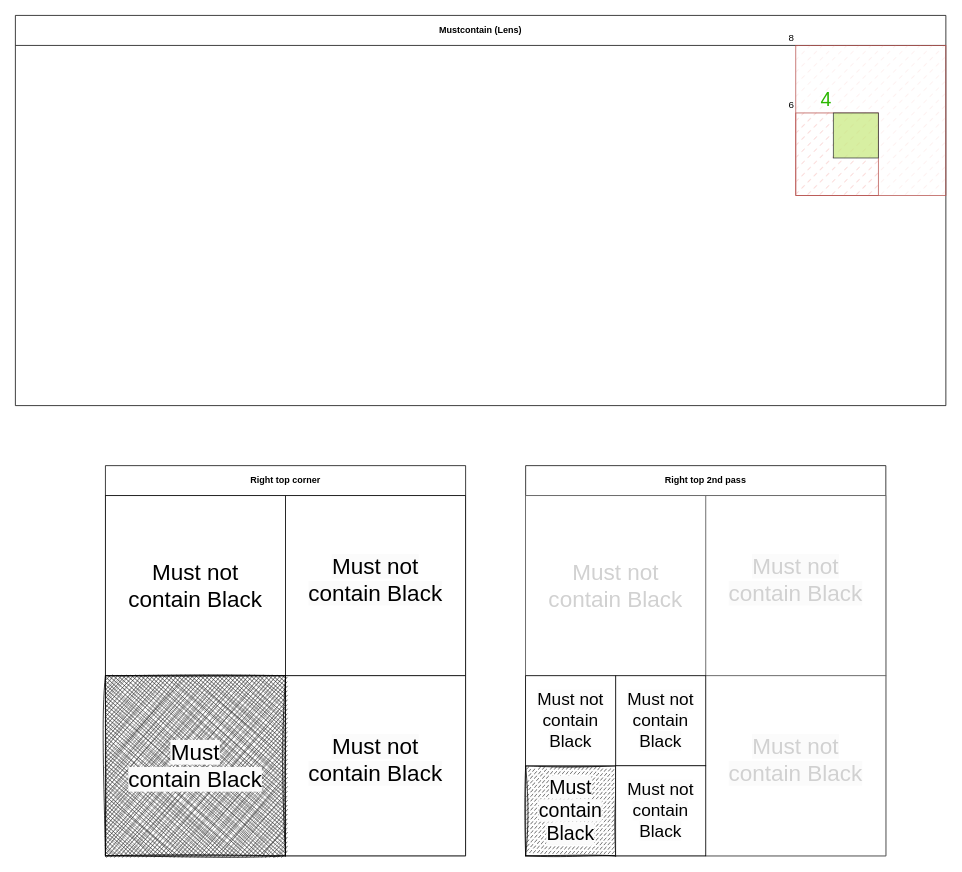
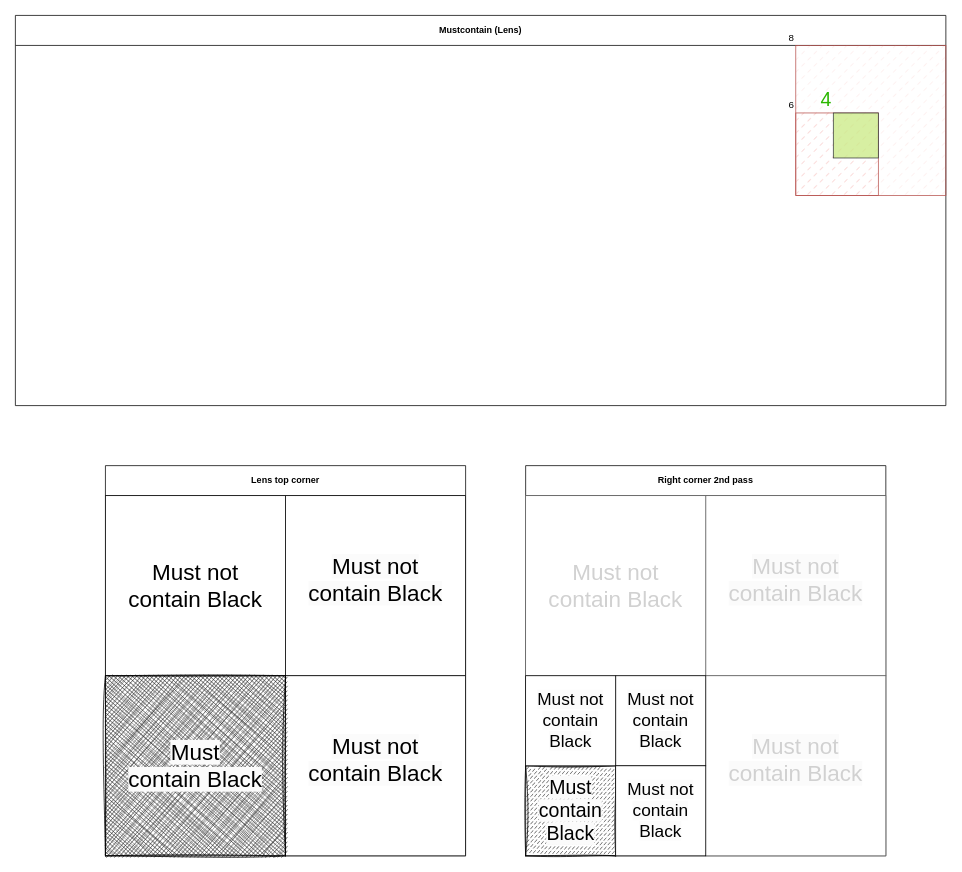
node "Right top corner": label "Right top corner" -> "Lens top corner"
node "Right top 2nd pass": label "Right top 2nd pass" -> "Right corner 2nd pass"
